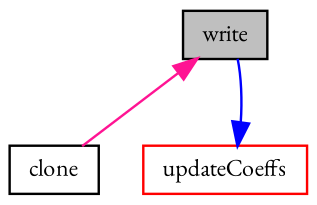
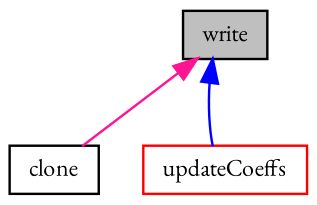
edge "write" -> "updateCoeffs": reversed
